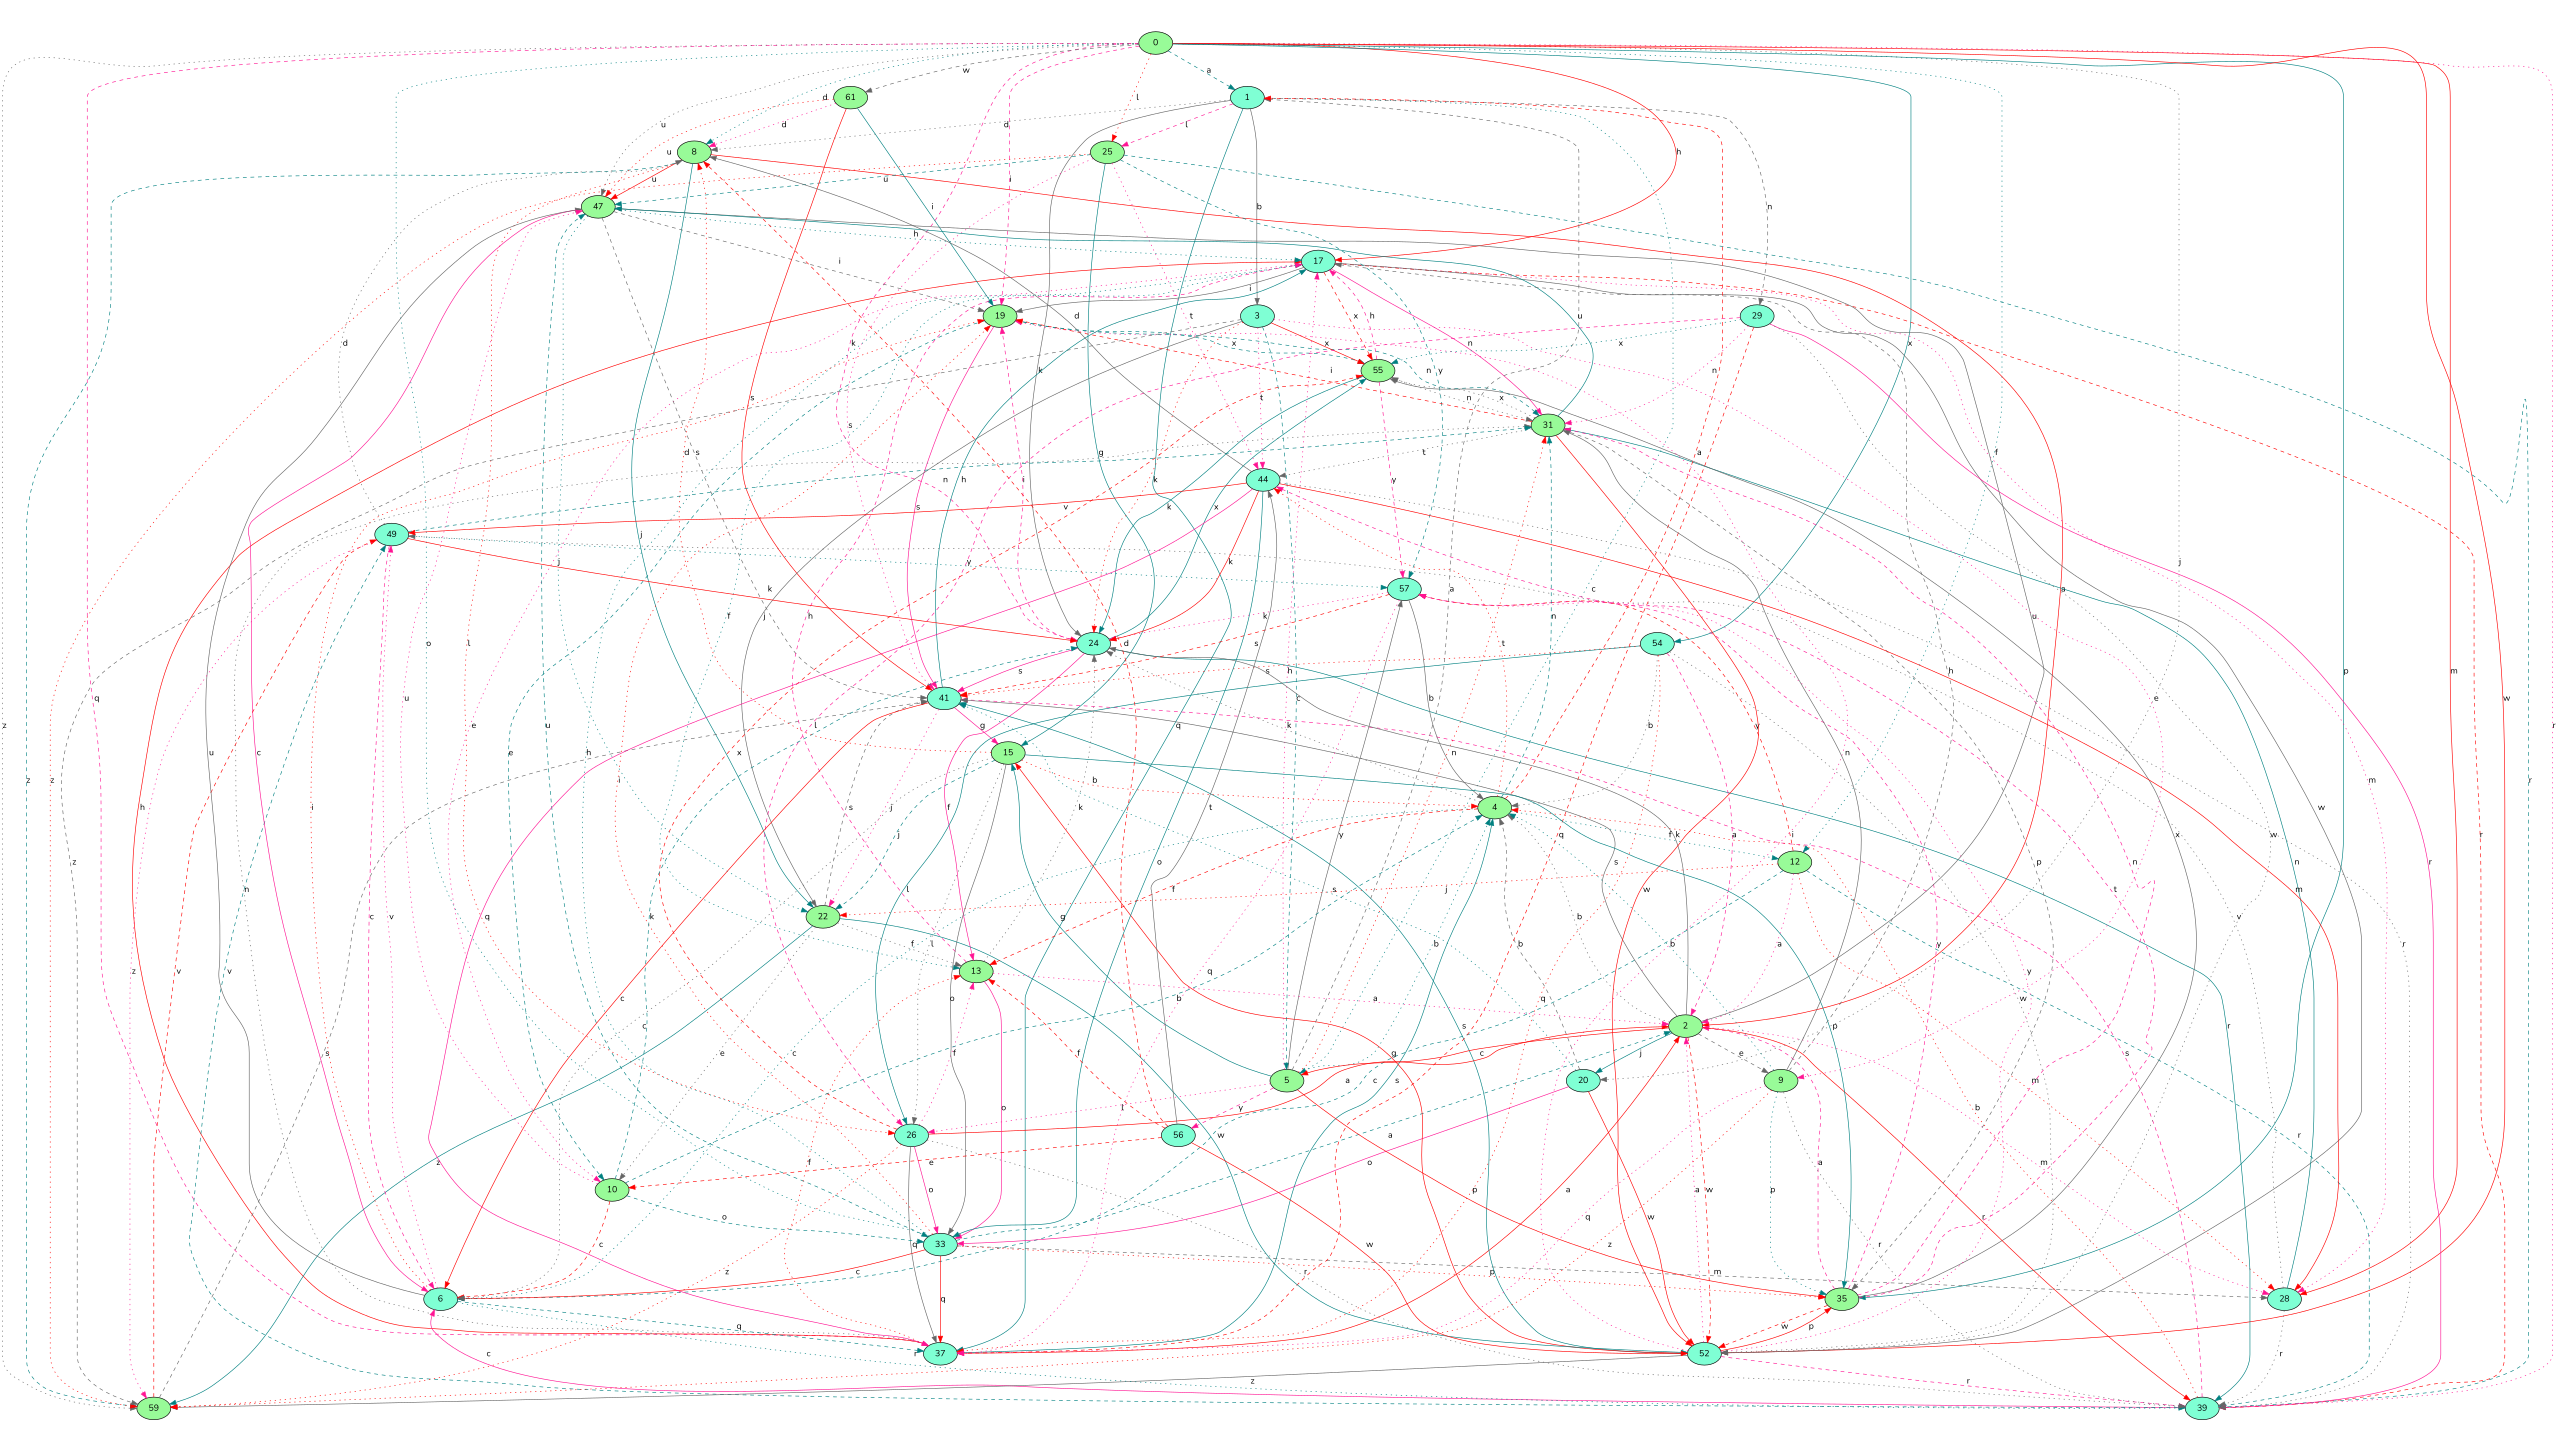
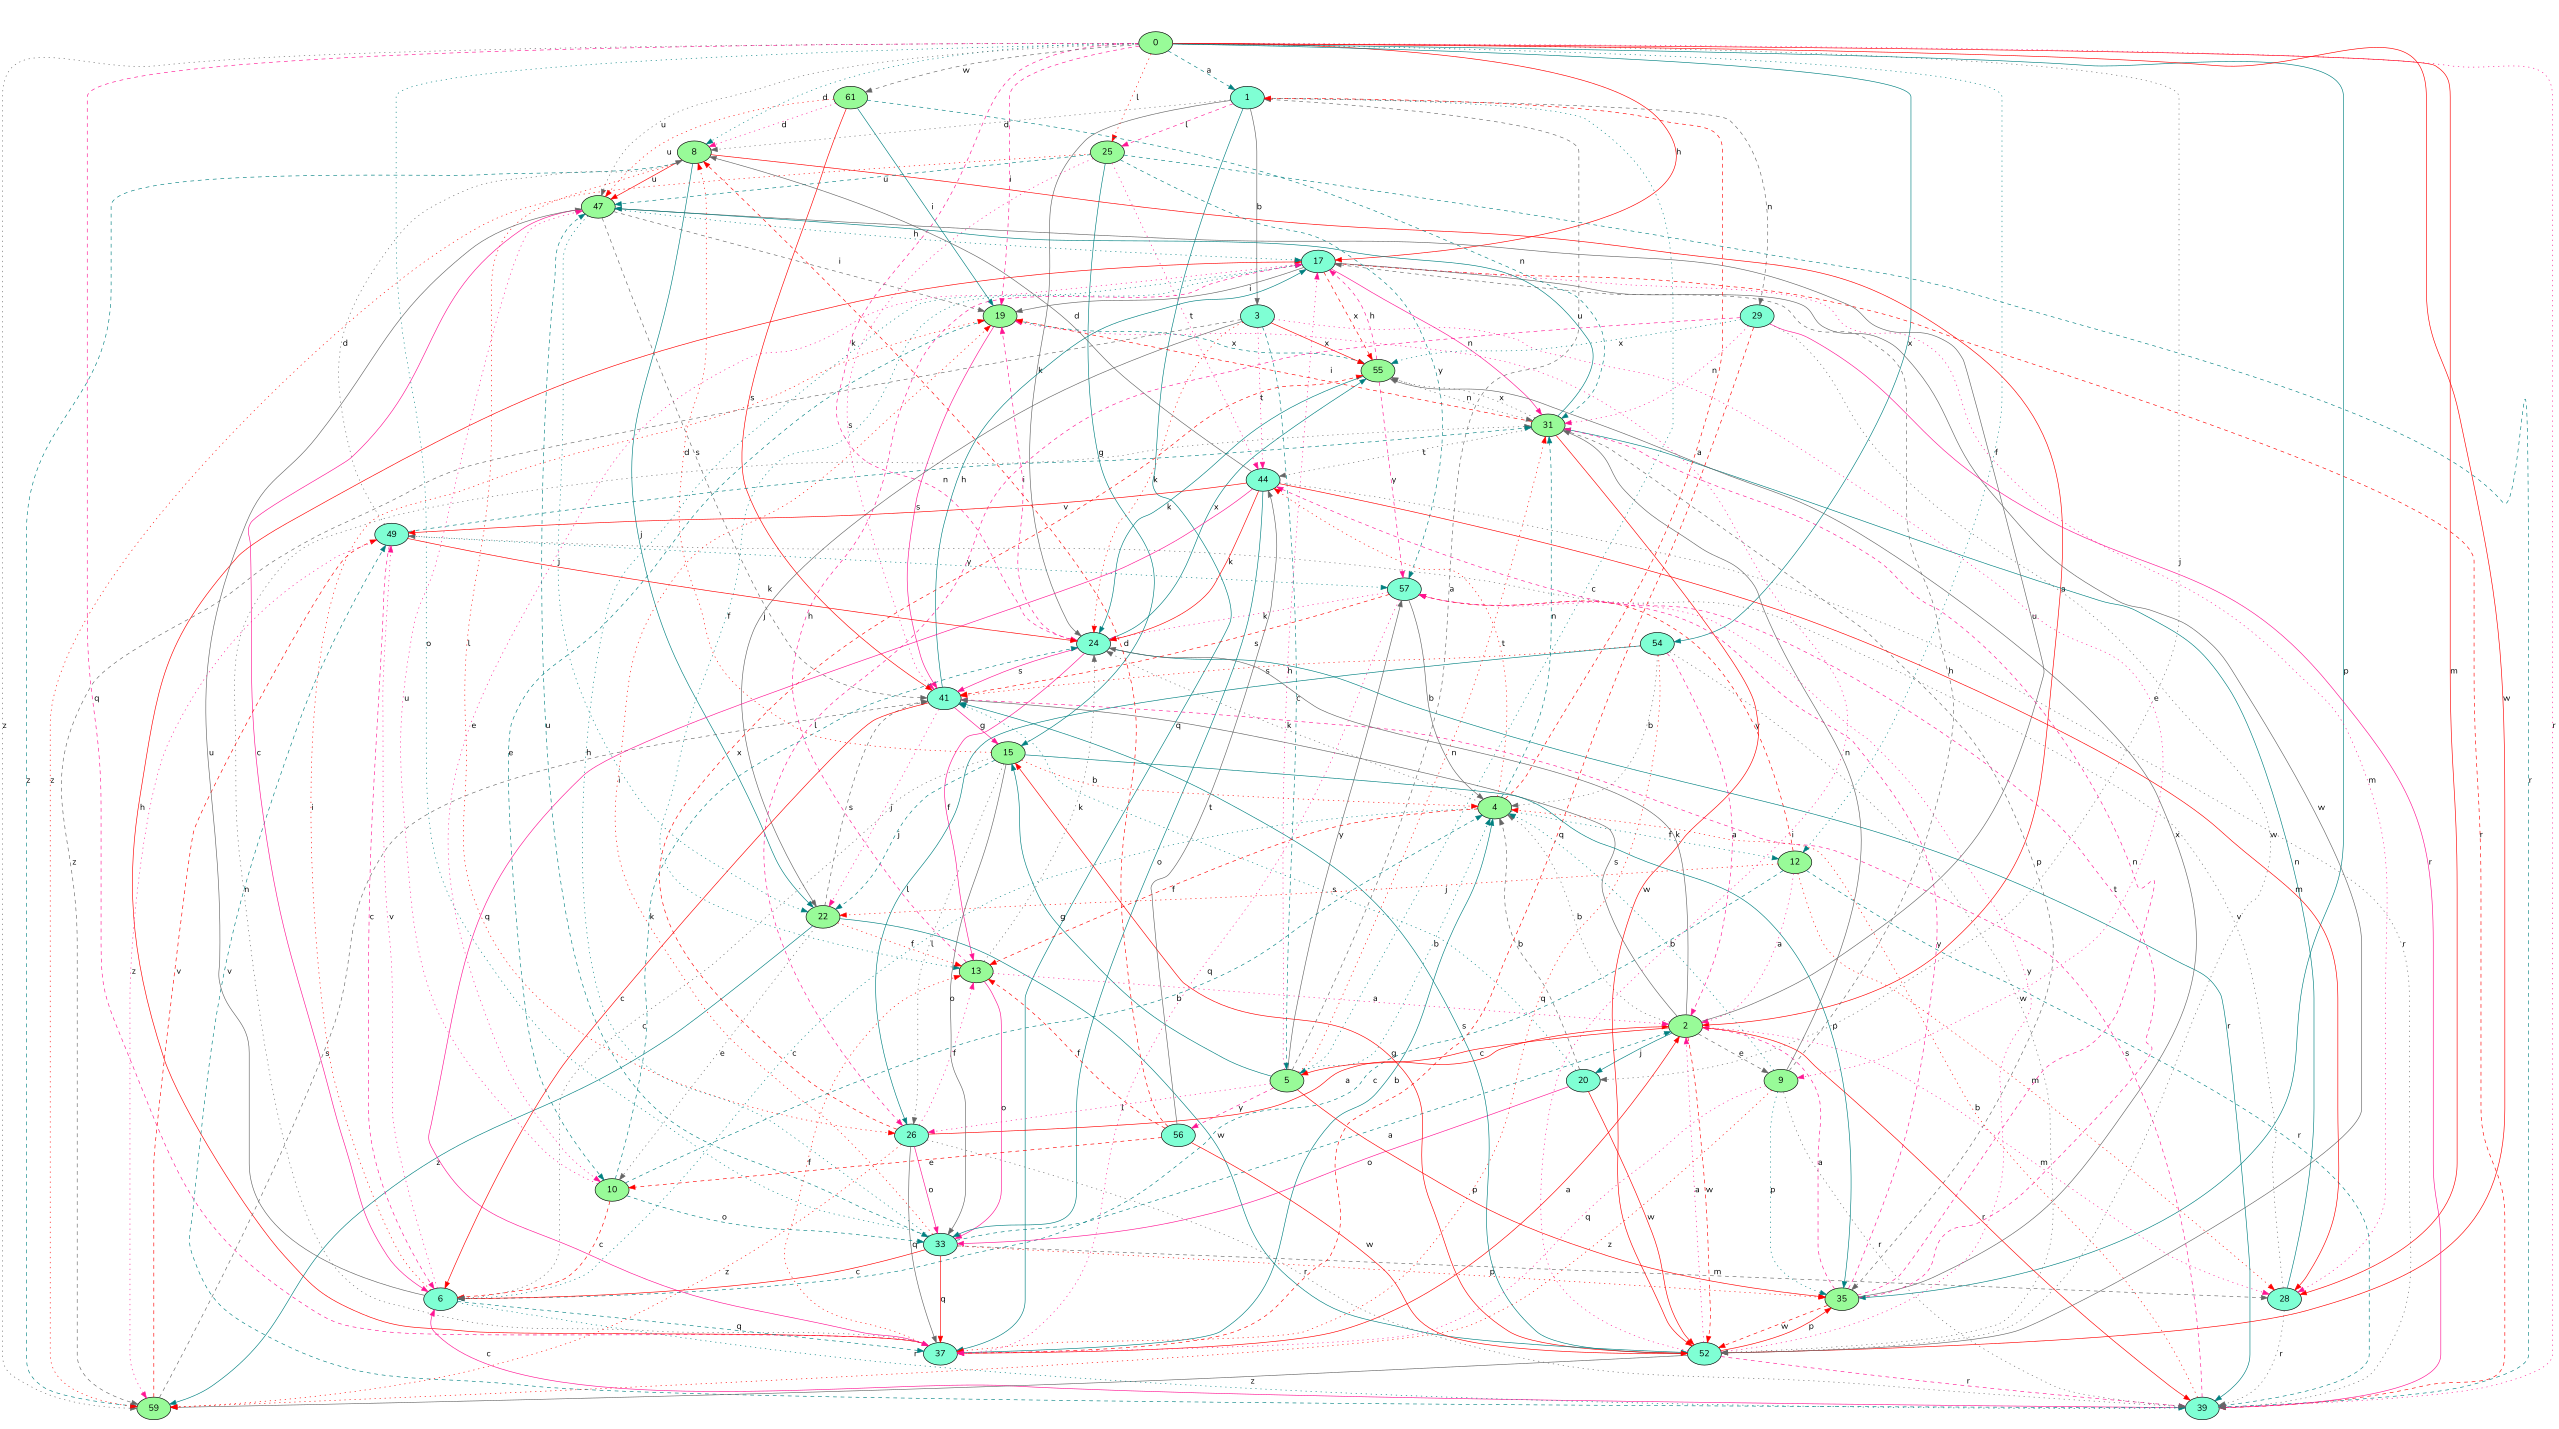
edge "19" -> "31": now "61" -> "31"
edge "22" -> "13": color gray40 -> red
edge "37" -> "4": label "s" -> "b"
